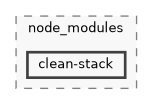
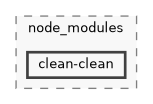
node "clean-stack": label "clean-stack" -> "clean-clean"
